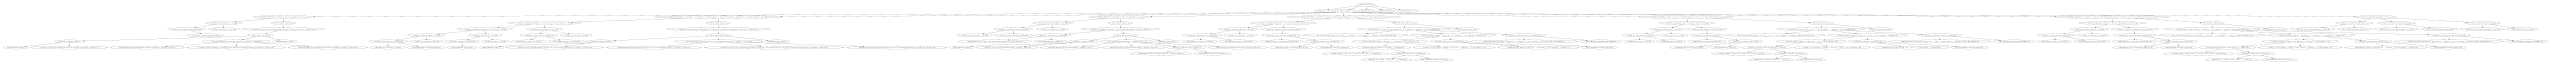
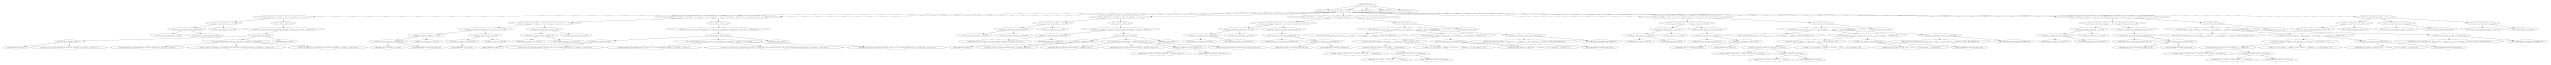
node "(IDENTIFIER,this,property == null)": added
